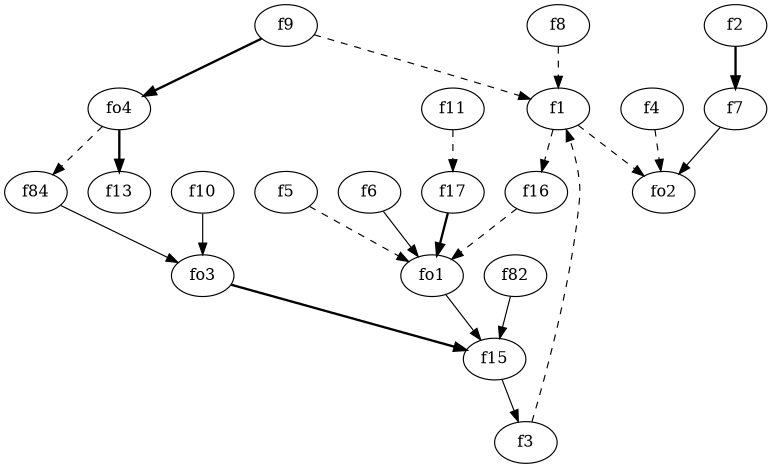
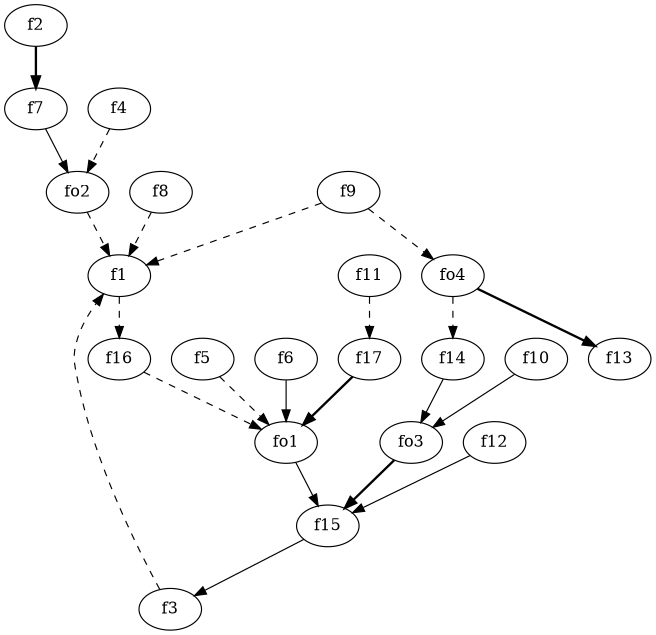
edge "f9" -> "fo4": style bold -> dashed
edge "f1" -> "fo2": reversed
node "f84": label "f84" -> "f14"
node "f82": label "f82" -> "f12"
